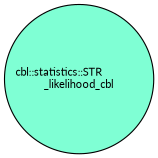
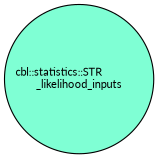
node "cbl::statistics::STR _likelihood_cbl": label "cbl::statistics::STR _likelihood_cbl" -> "cbl::statistics::STR _likelihood_inputs"
